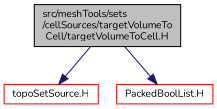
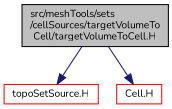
node "PackedBoolList.H": label "PackedBoolList.H" -> "Cell.H"
